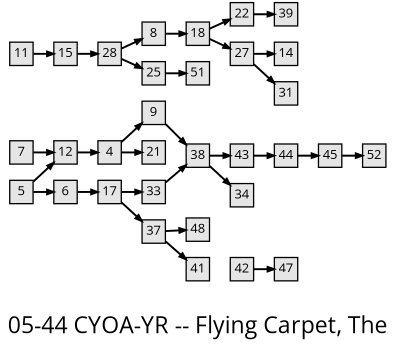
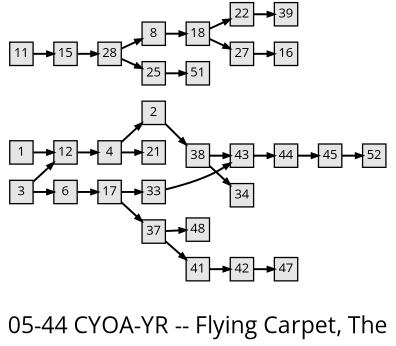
node "14": label "14" -> "16"
node "31": removed
node "9": label "9" -> "2"
node "7": label "7" -> "1"
edge "33" -> "38": now "33" -> "43"
node "5": label "5" -> "3"
edge "41" -> "42": added
